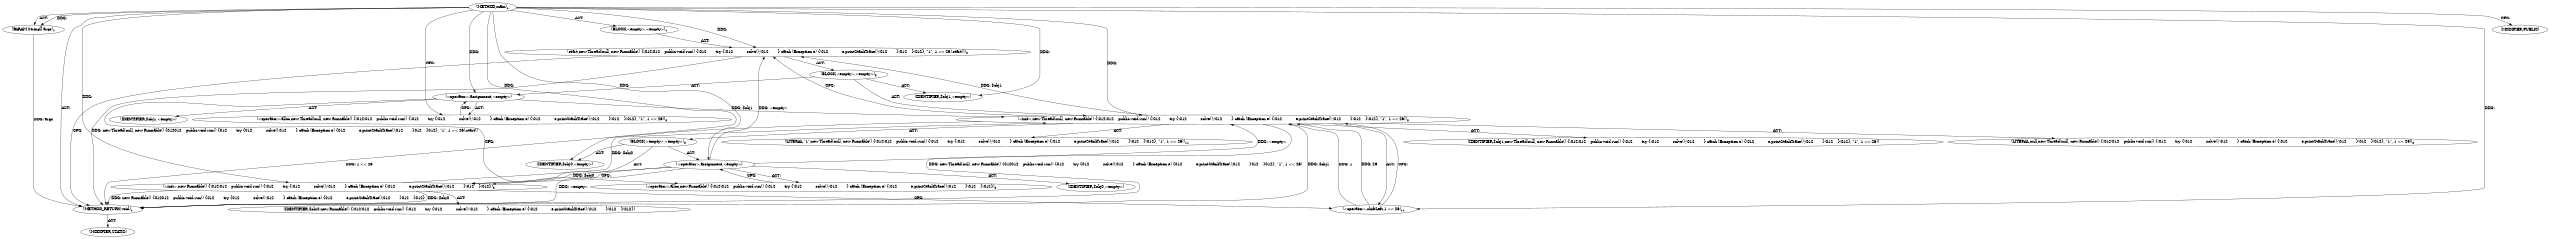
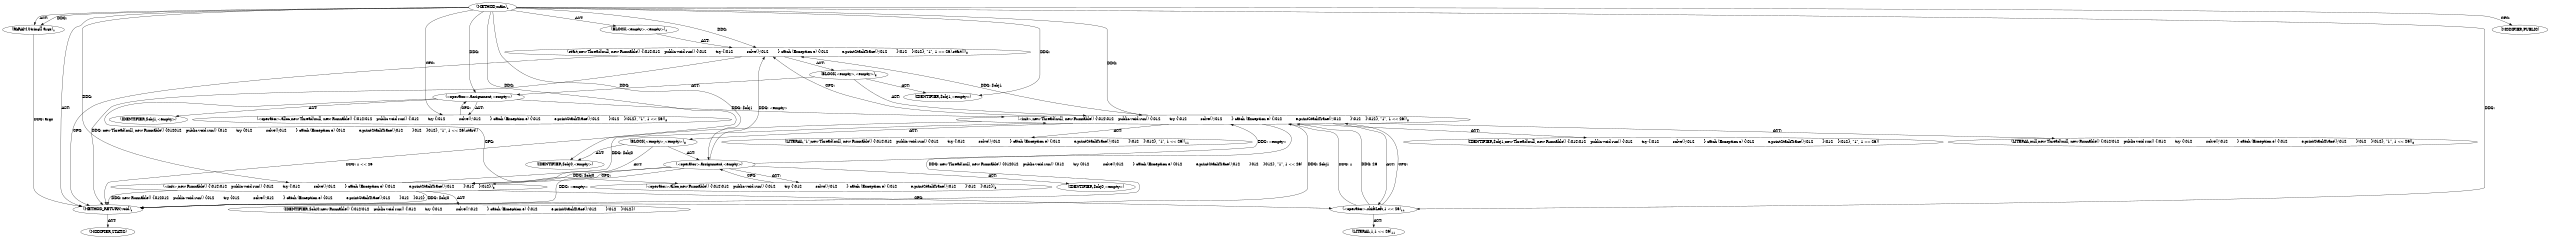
node "(LITERAL,1,1 << 26)": added
